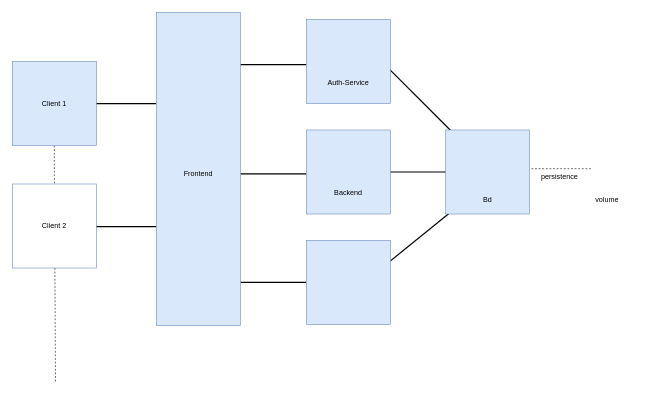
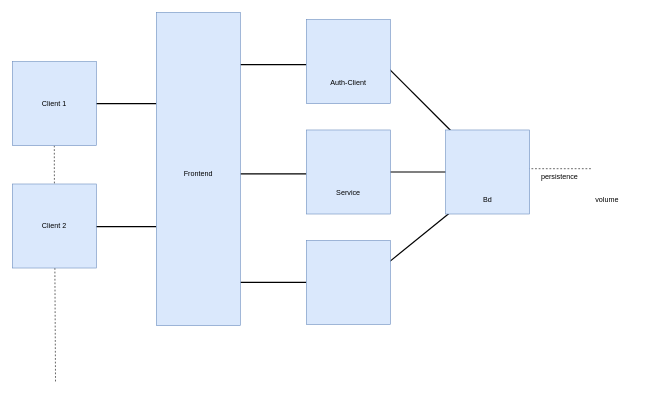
node "Auth-Service": label "Auth-Service" -> "Auth-Client"
node "Backend": label "Backend" -> "Service"
node "Client 2": fillcolor #ffffff -> #dae8fc
